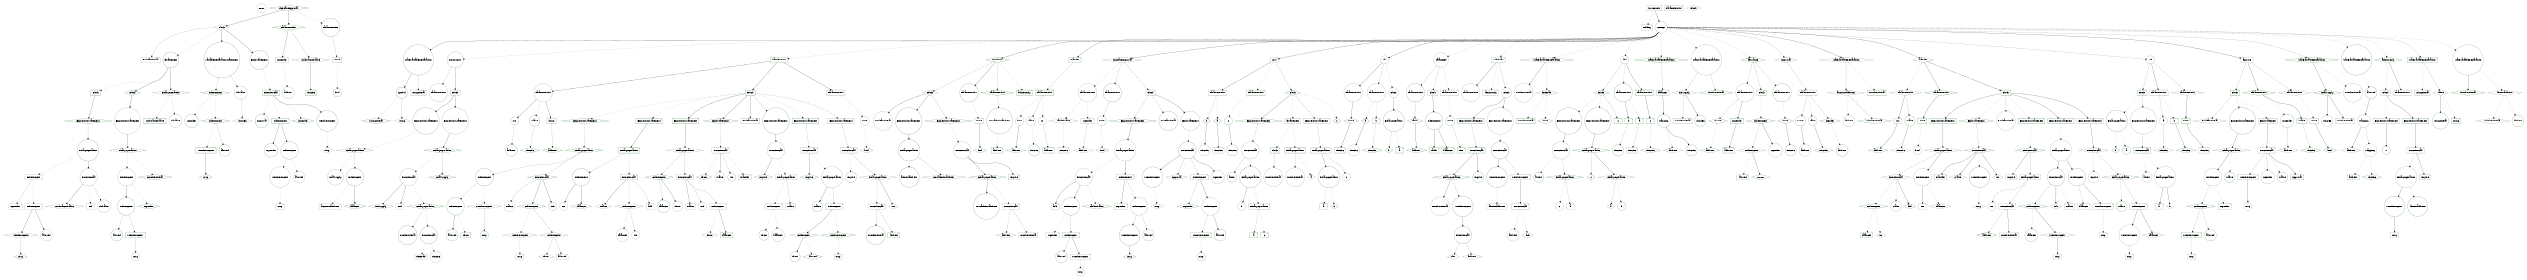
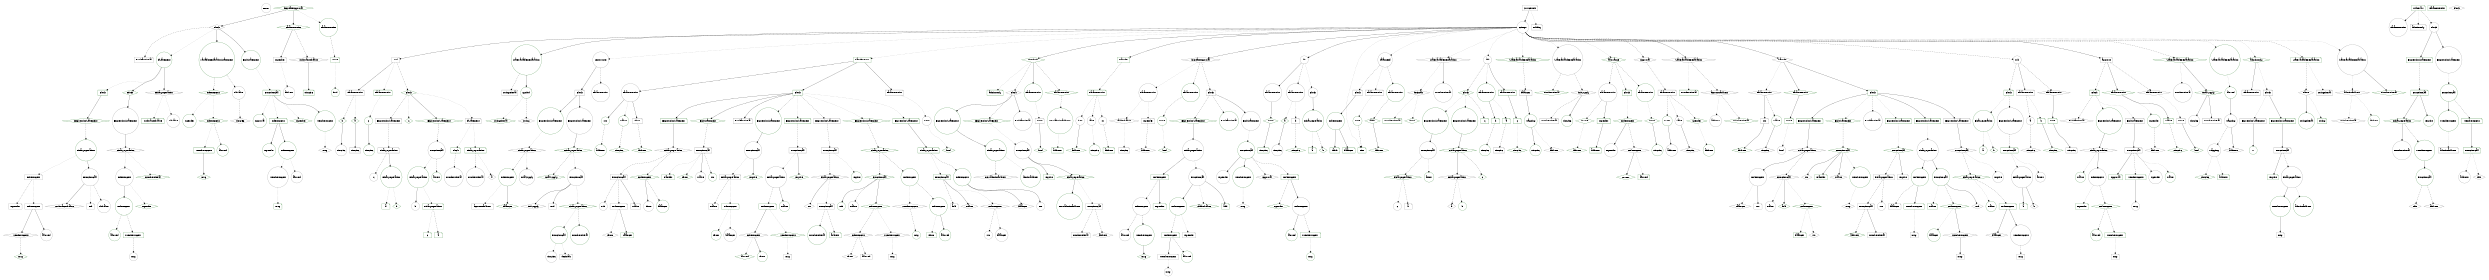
edge "CoinIpr" -> "withDraw": now "CoinIpr" -> "uint"
